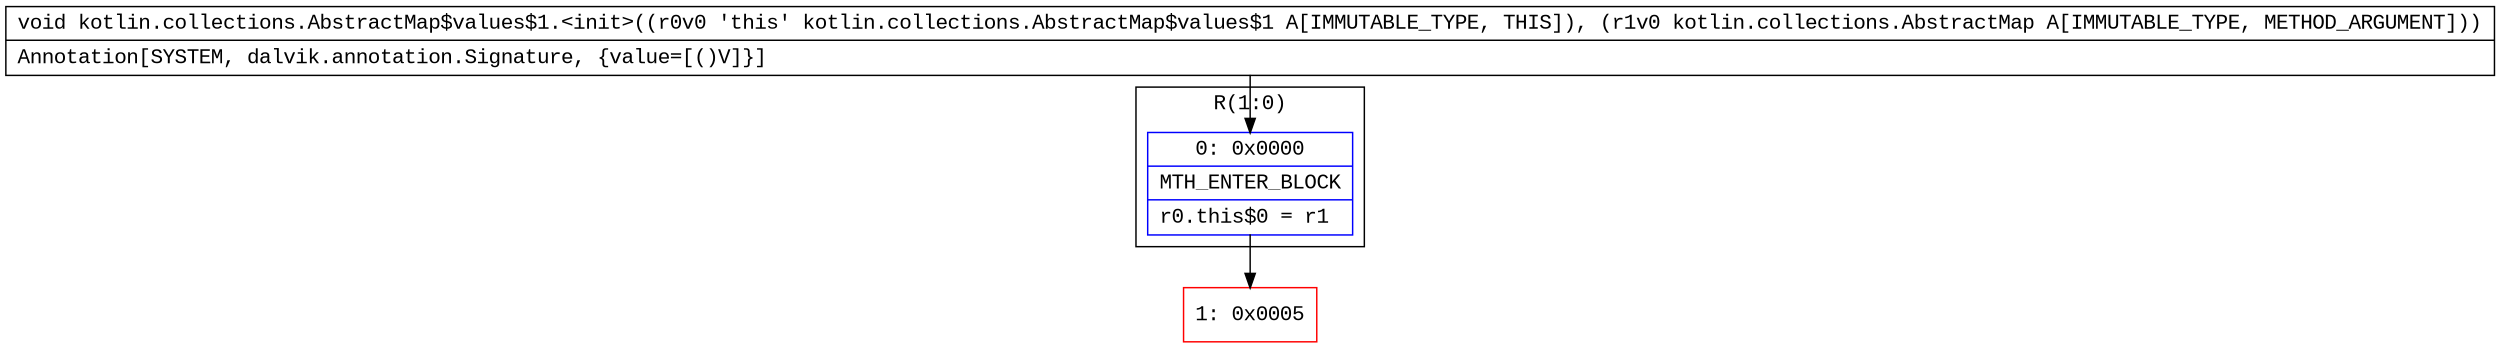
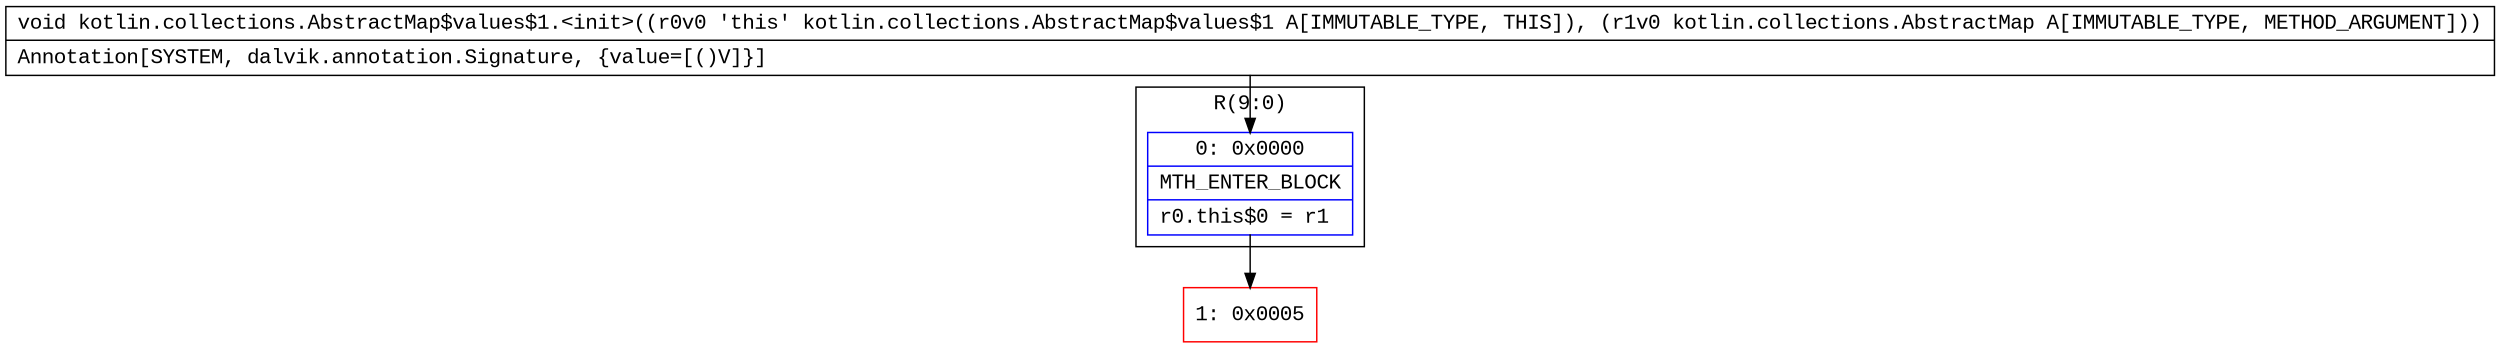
cluster "R(1:0)": label "R(1:0)" -> "R(9:0)"
